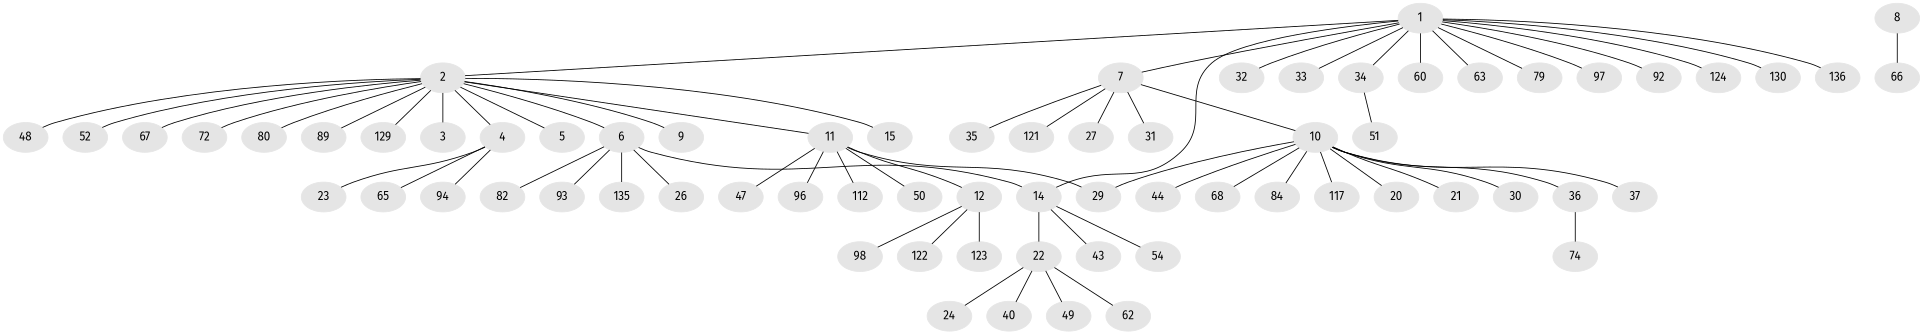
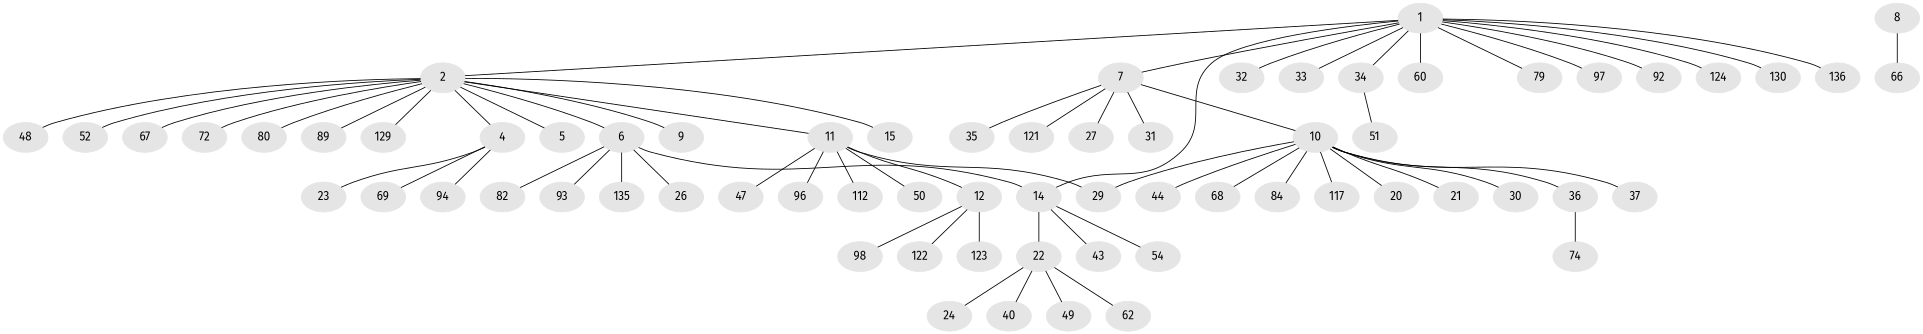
node "63": removed
node "3": removed
node "65": label "65" -> "69"
